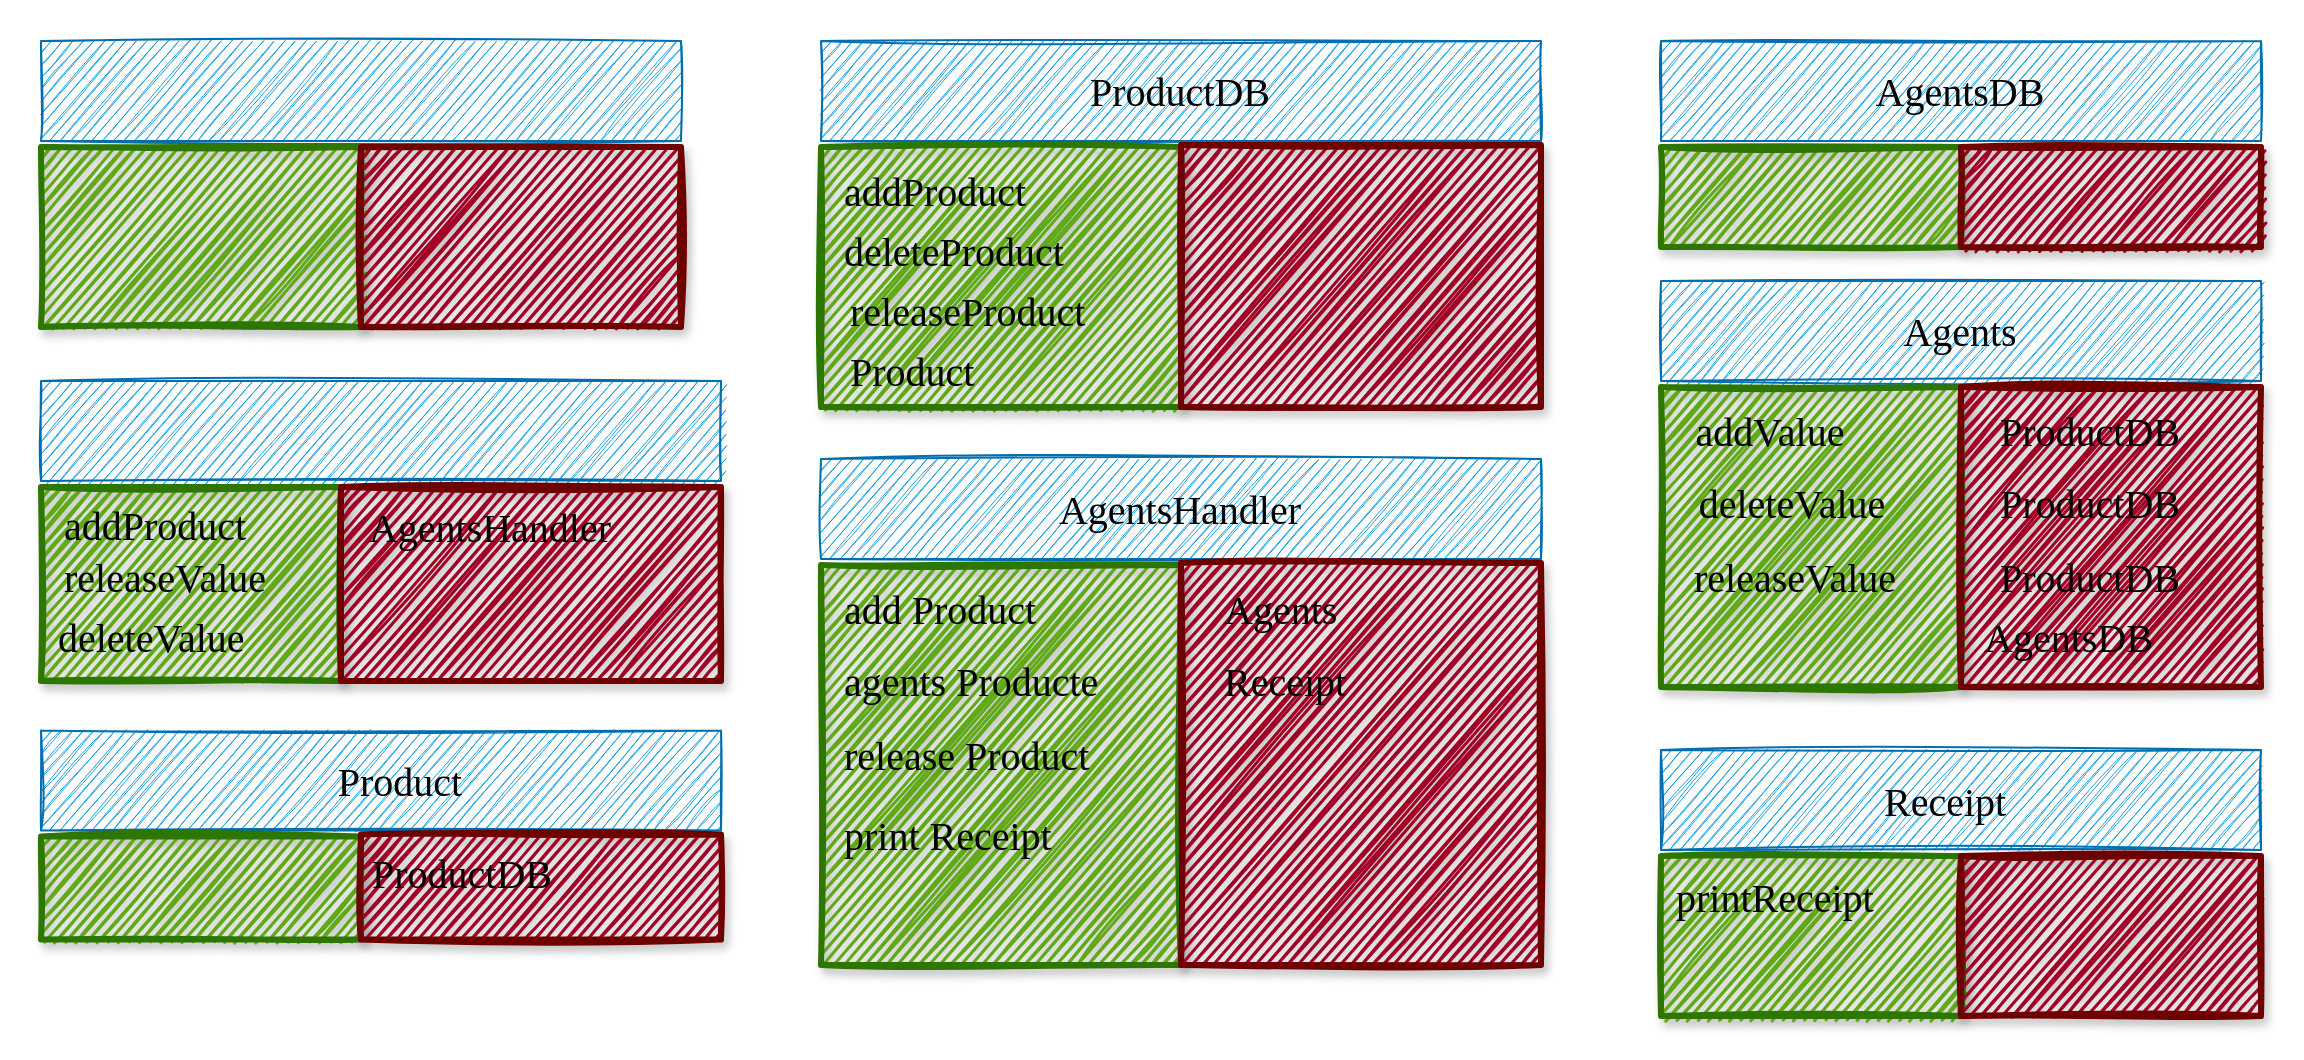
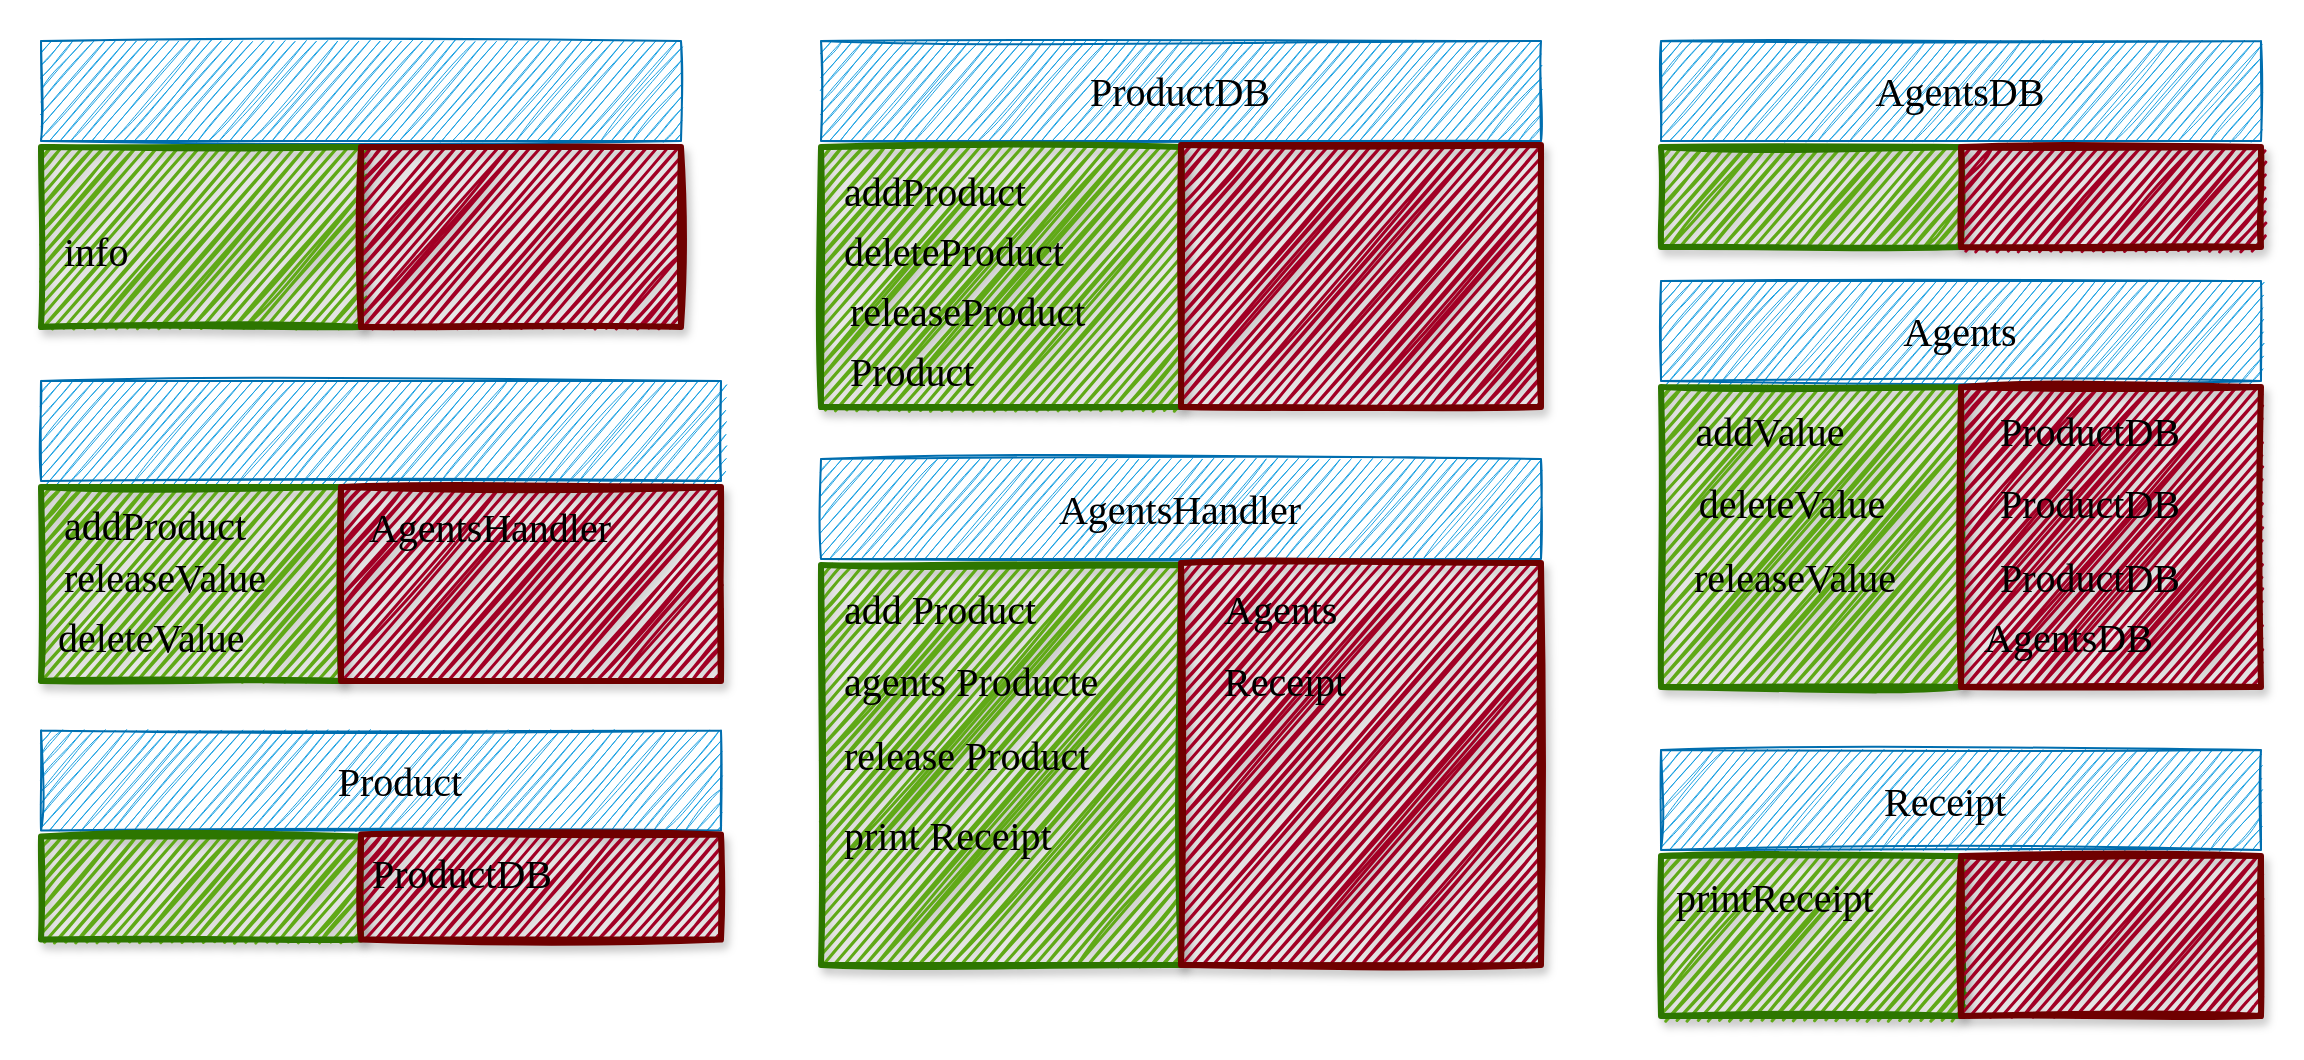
node "info": added
